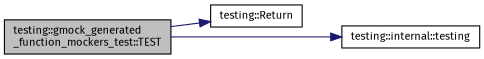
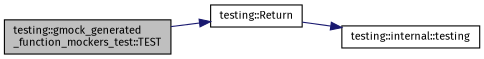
edge "testing::gmock_generated _function_mockers_test::TEST" -> "testing::internal::testing": now "testing::Return" -> "testing::internal::testing"
